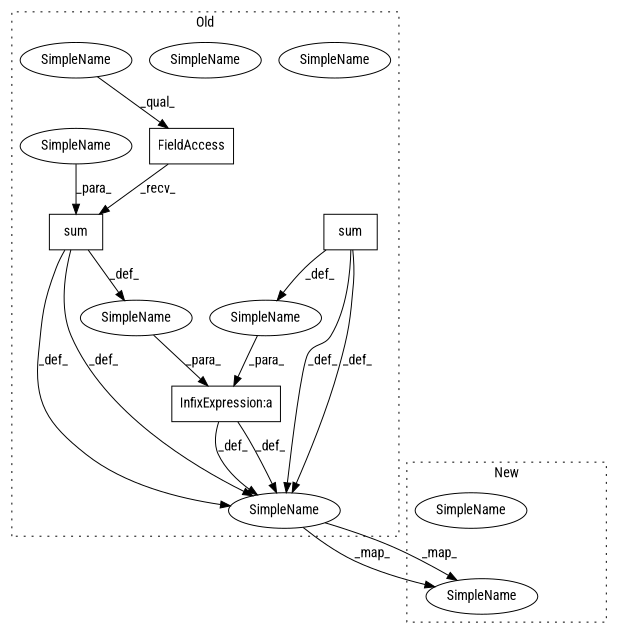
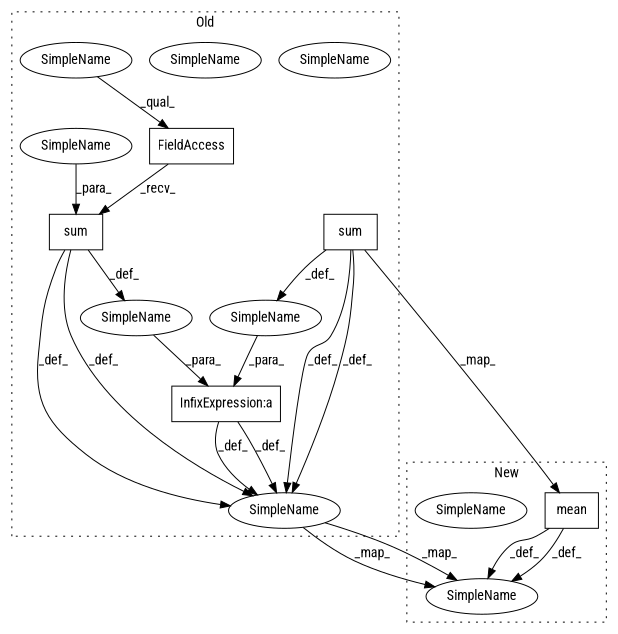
node "mean": added
